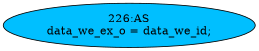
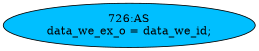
node "226:AS data_we_ex_o = data_we_id;": label "226:AS data_we_ex_o = data_we_id;" -> "726:AS data_we_ex_o = data_we_id;"
